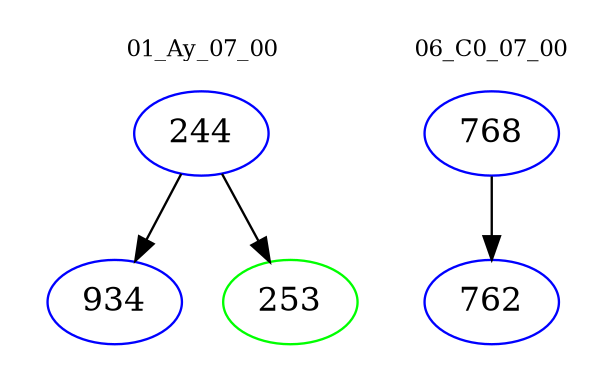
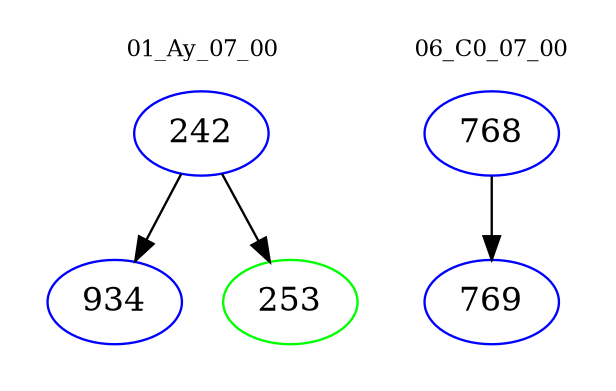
node "244": label "244" -> "242"
node "762": label "762" -> "769"
